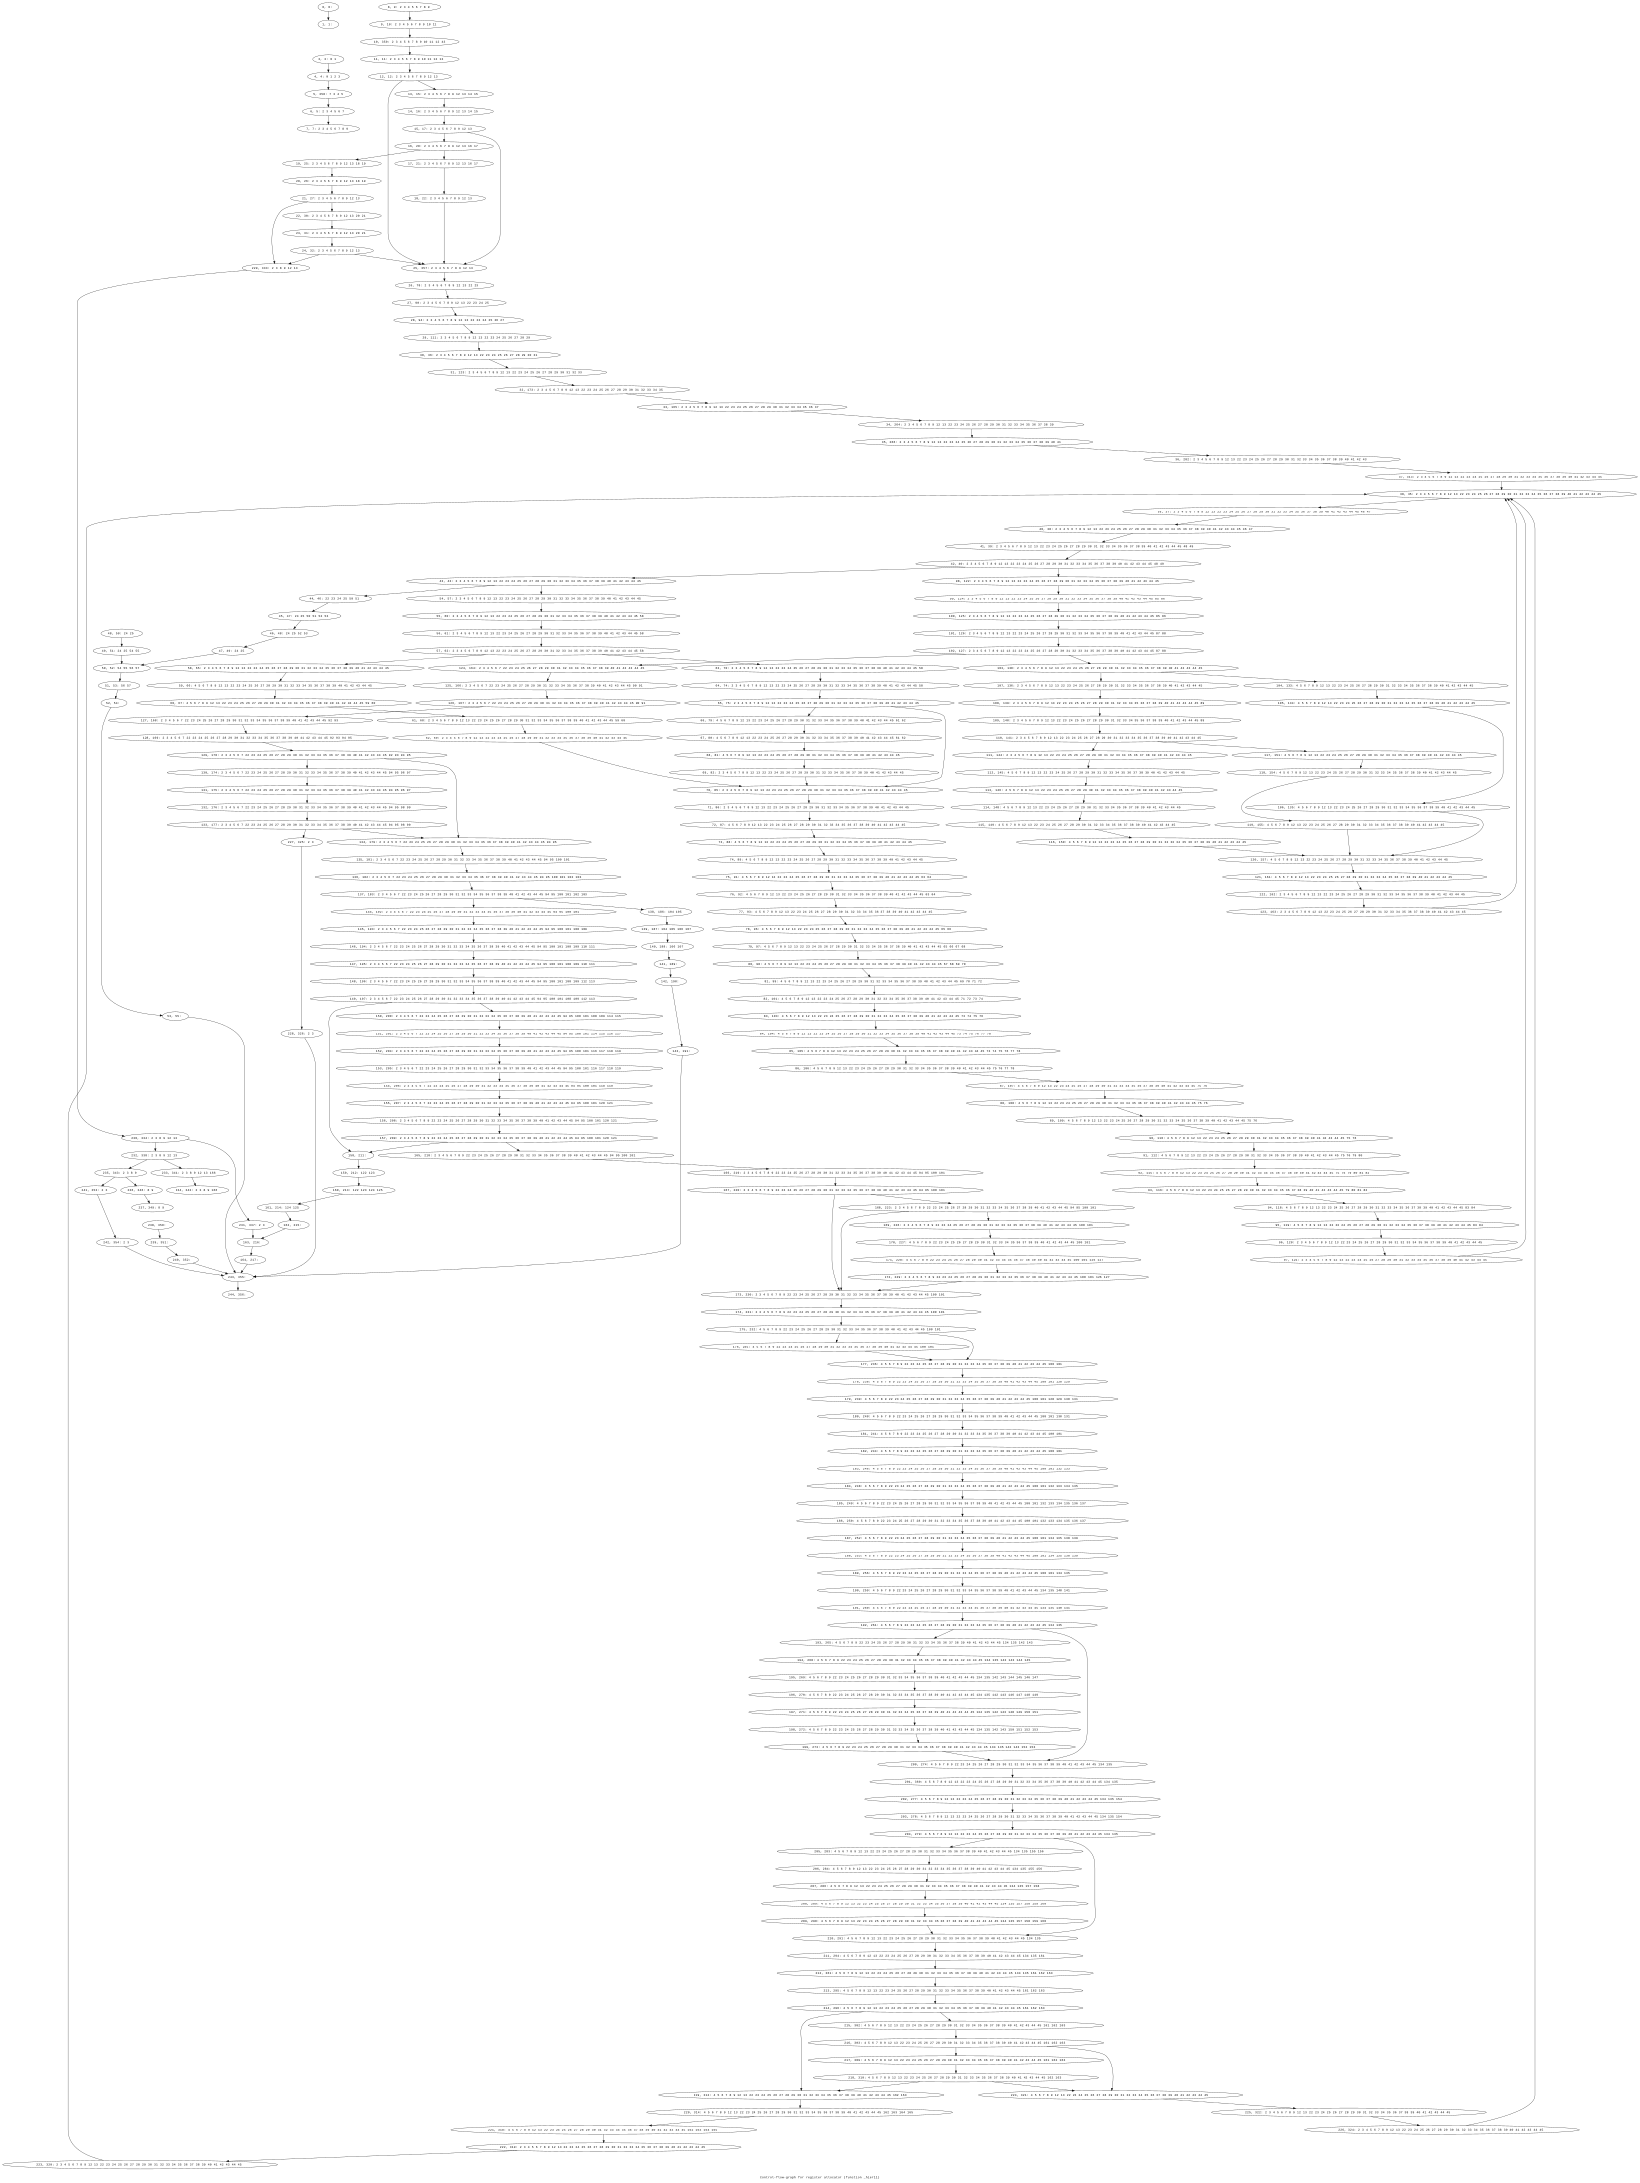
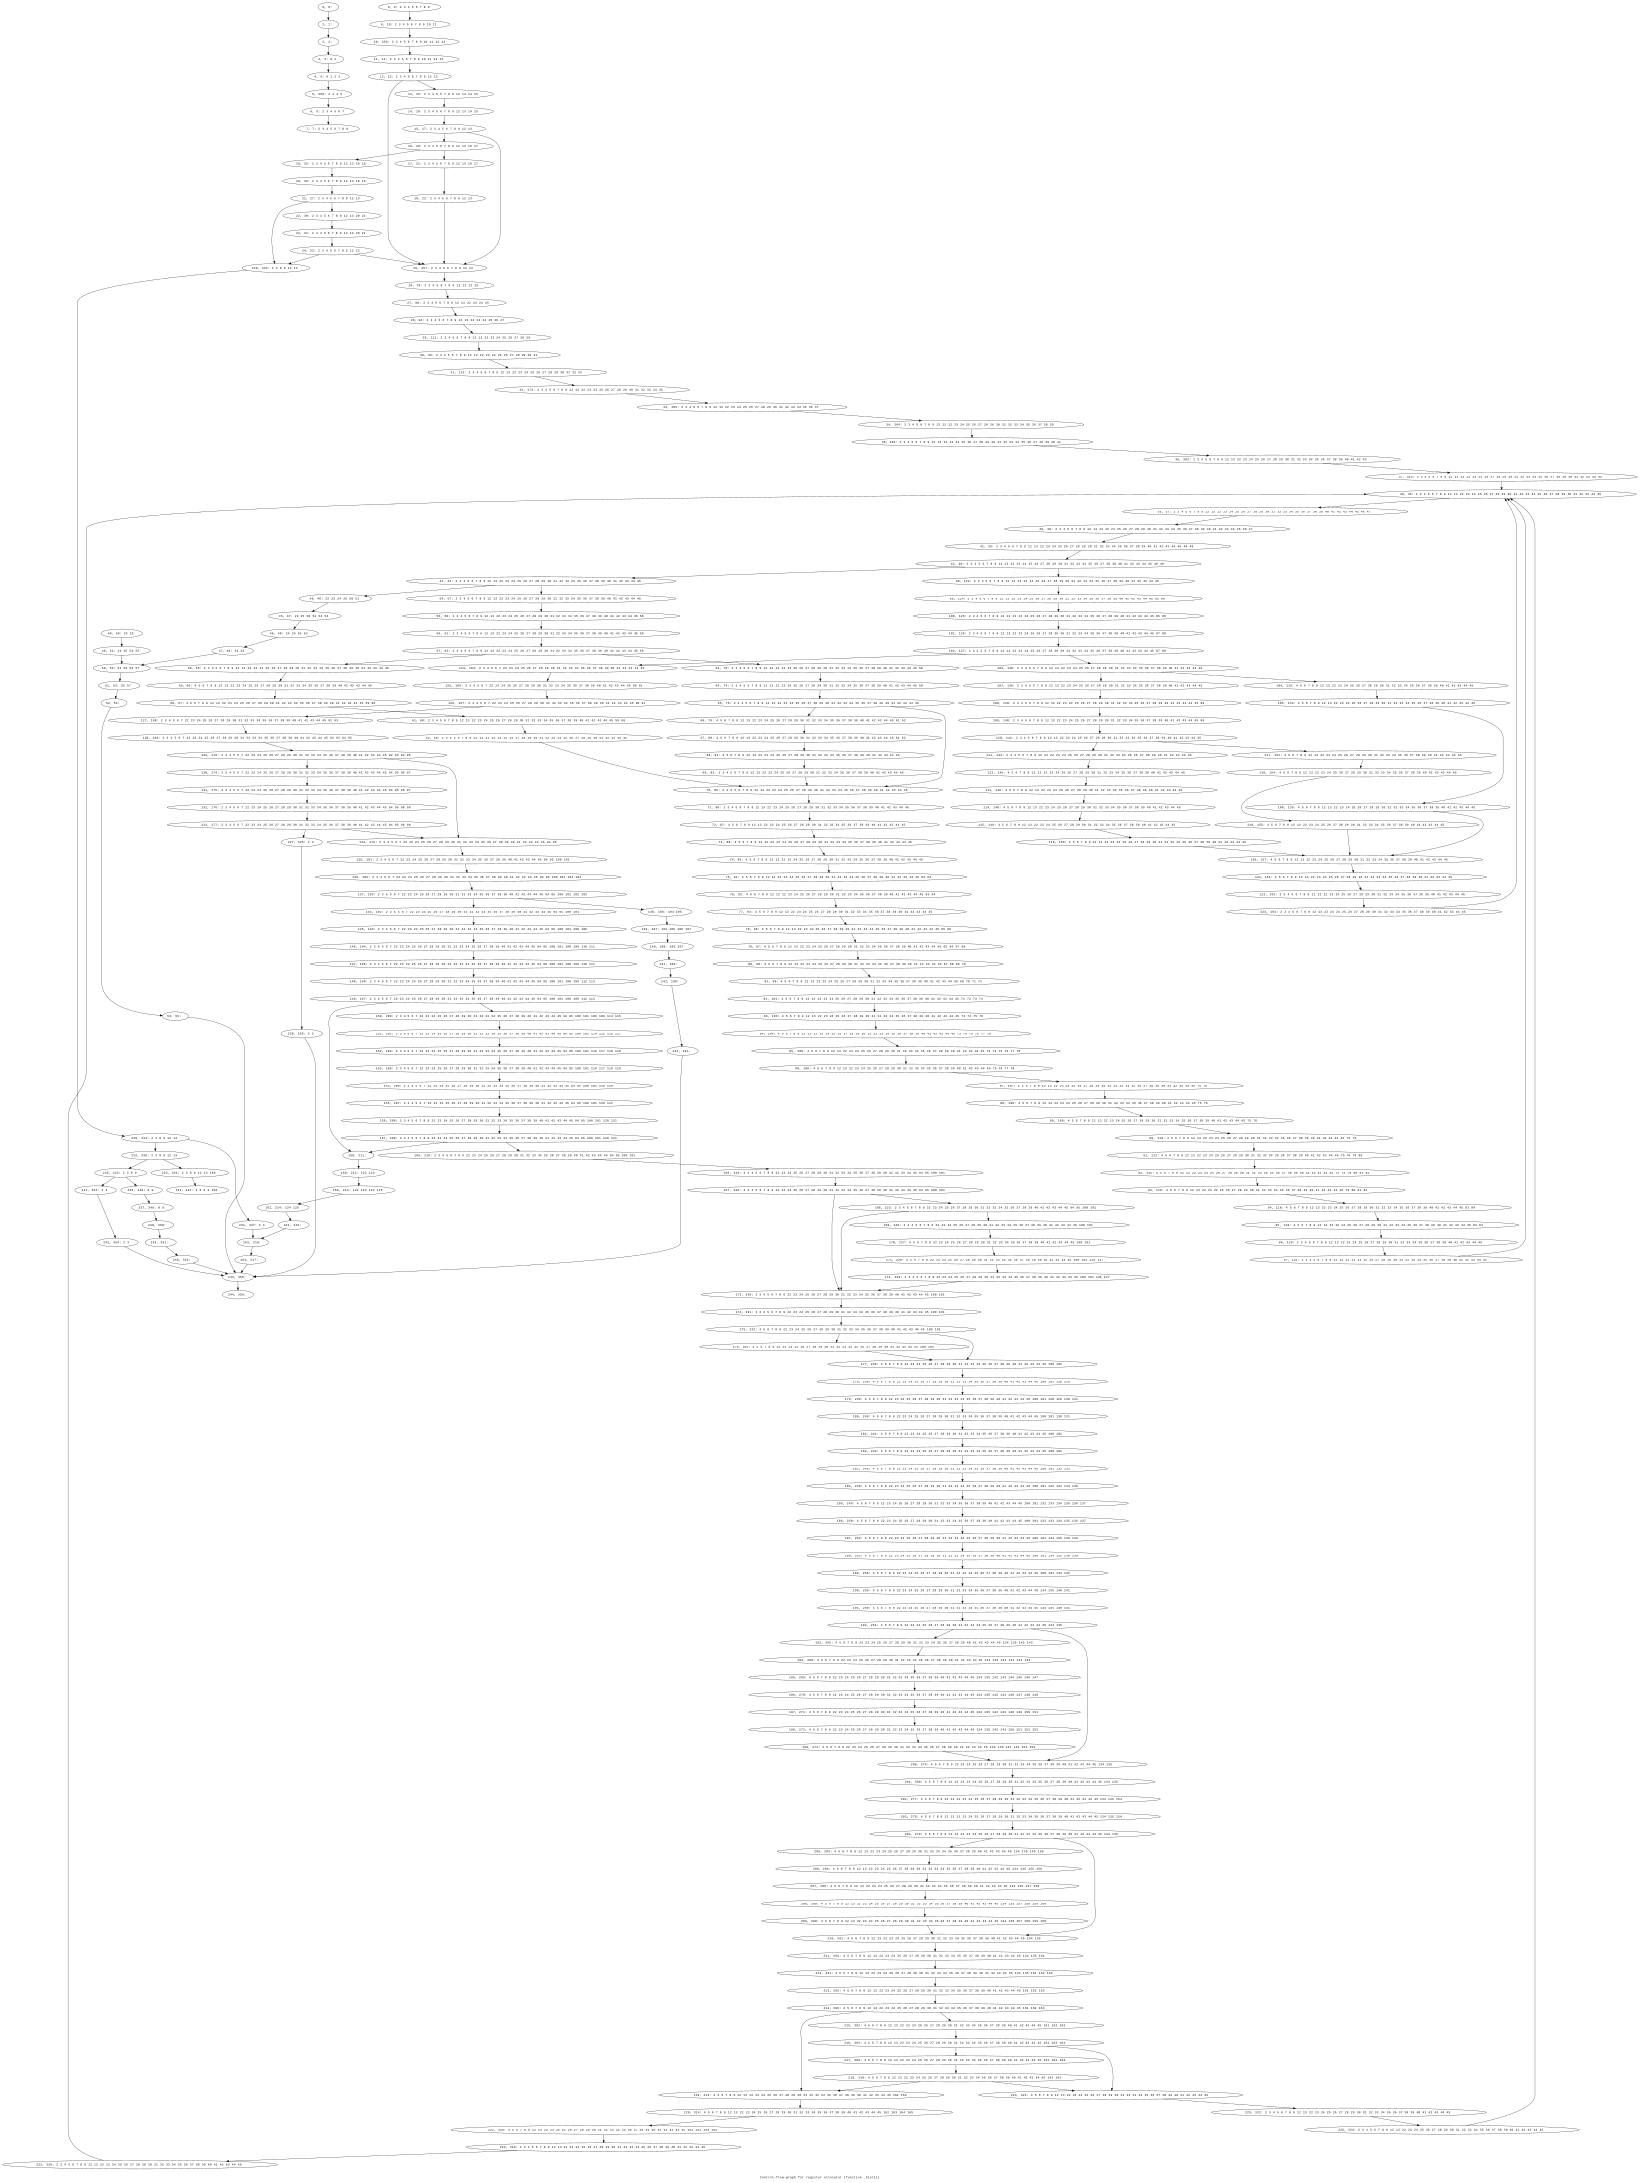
node "2, 2:": added
node "5, 358: 7 3 4 5": label "5, 358: 7 3 4 5" -> "5, 358: 2 3 4 5"
edge "237, 349: 8 9" -> "238, 350:": added
